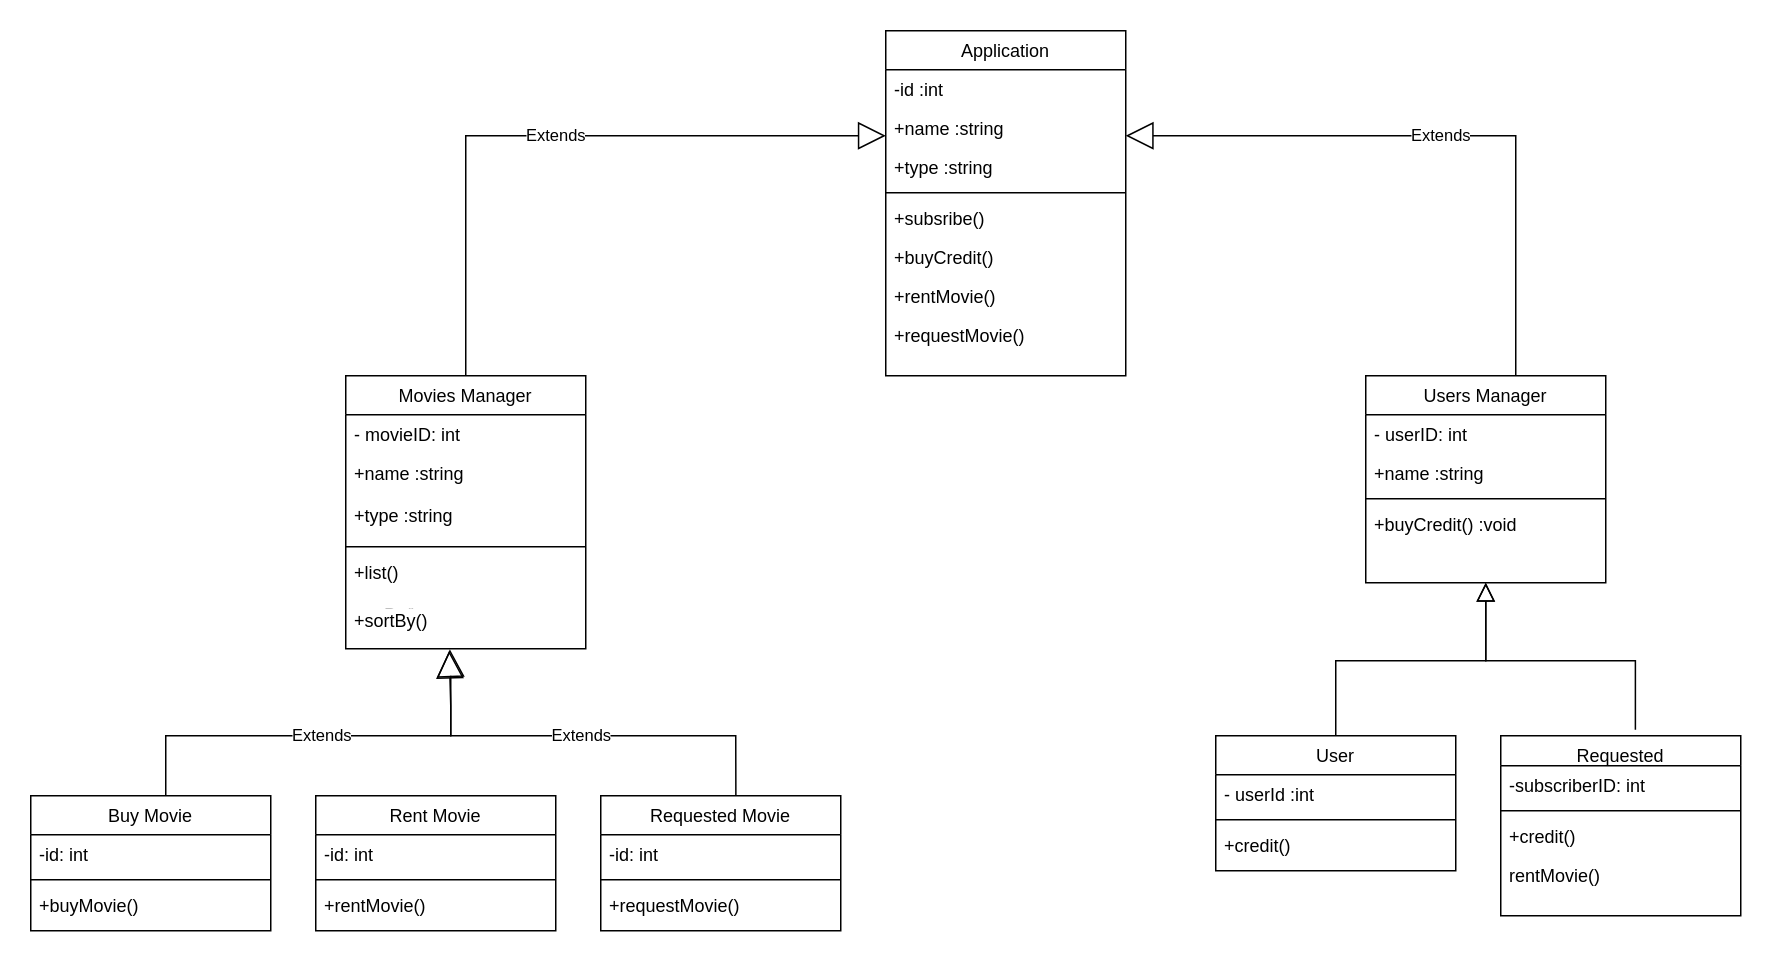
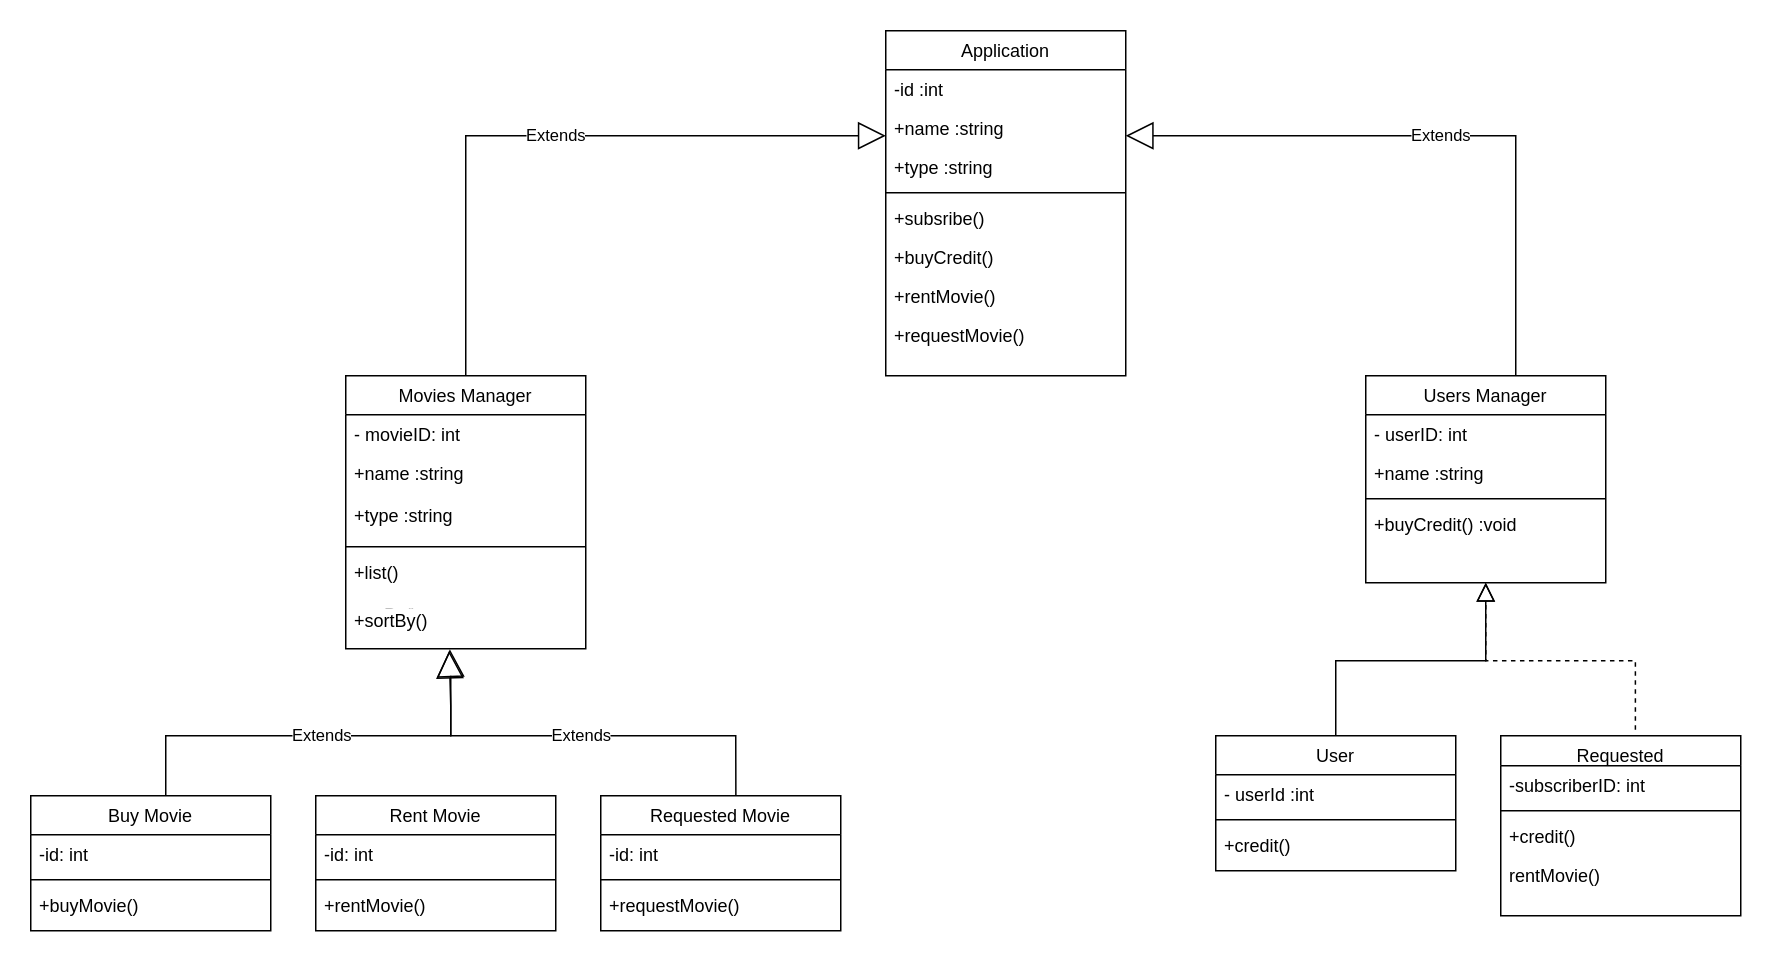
edge "Requested" -> "Users Manager": style solid -> dashed
